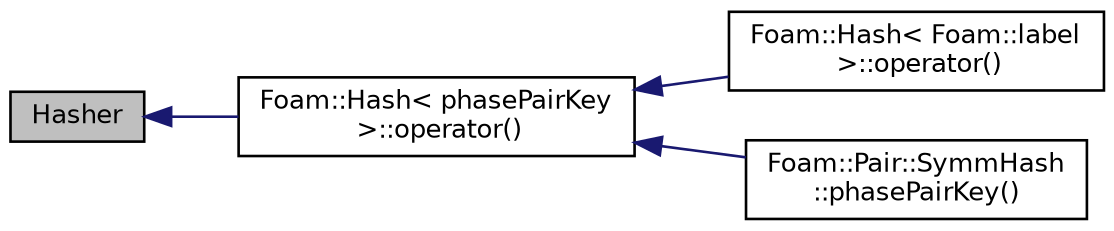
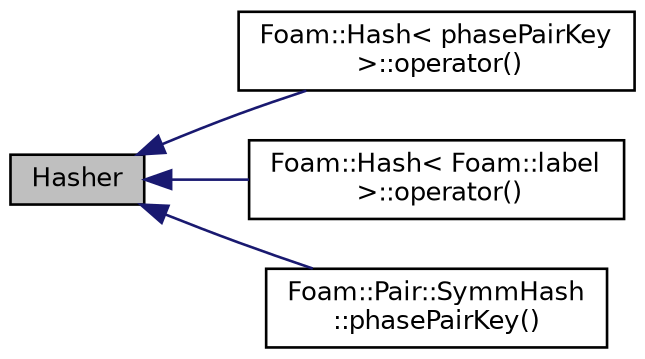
edge "Foam::Hash< Foam::label >::operator()" -> "Foam::Hash< phasePairKey >::operator()": now "Foam::Hash< Foam::label >::operator()" -> "Hasher"
edge "Foam::Pair::SymmHash ::phasePairKey()" -> "Foam::Hash< phasePairKey >::operator()": now "Foam::Pair::SymmHash ::phasePairKey()" -> "Hasher"
